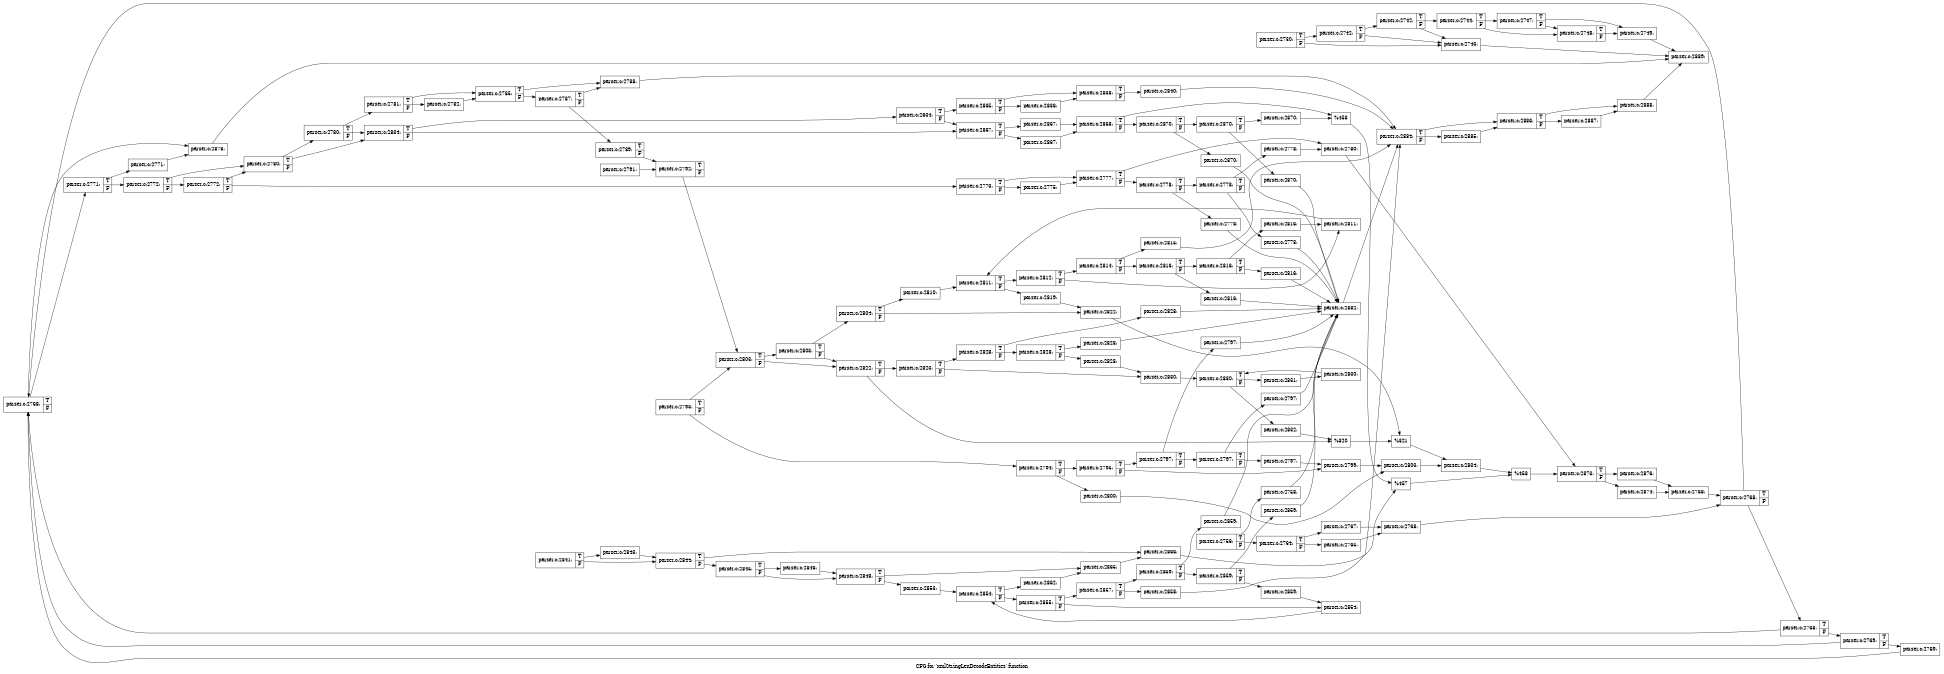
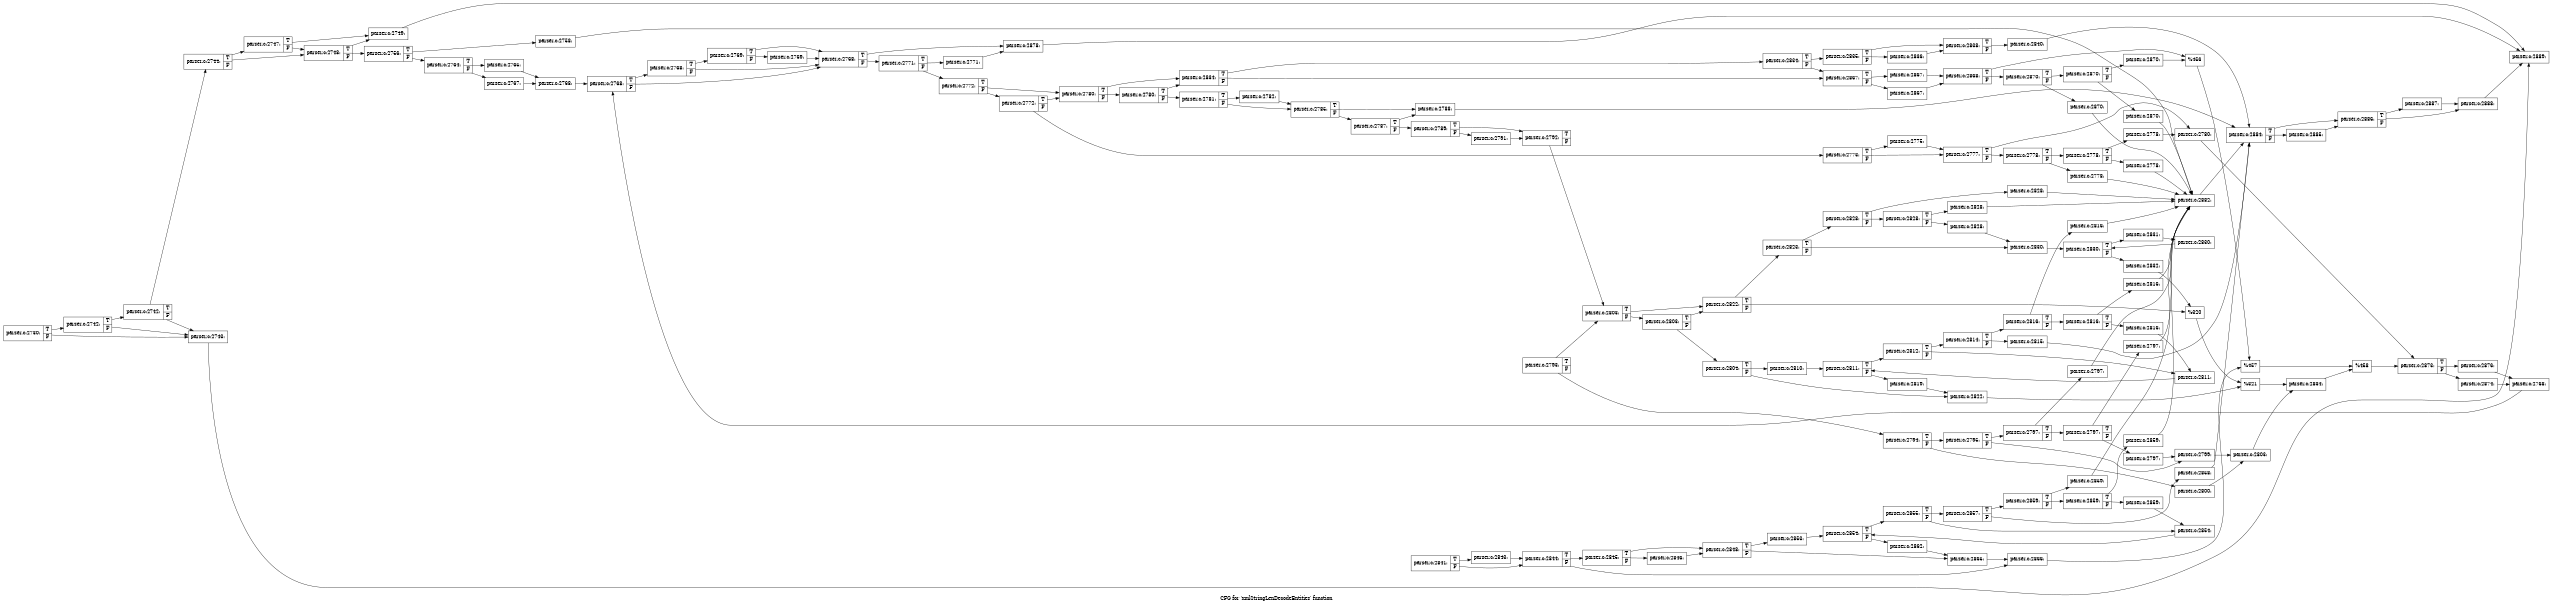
edge "parser.c:2748:" -> "parser.c:2756:": added
edge "parser.c:2789:" -> "parser.c:2791:": added
